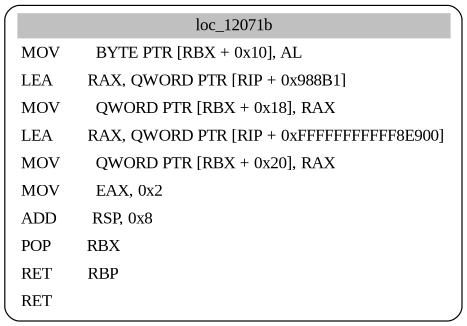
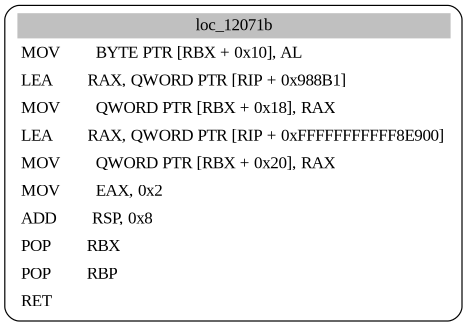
node "loc_12071b": text "RET        RBP" -> "POP        RBP"
